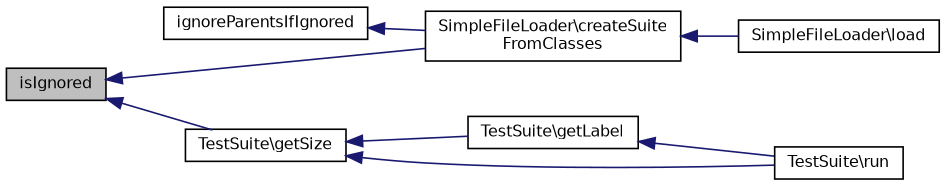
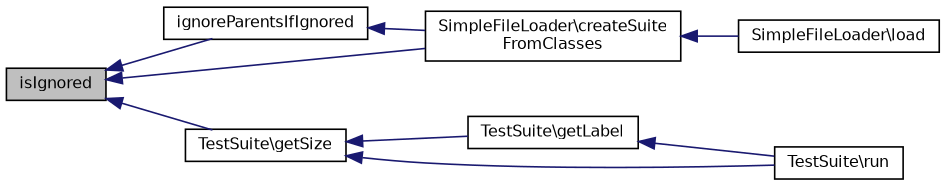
edge "ignoreParentsIfIgnored" -> "isIgnored": added
